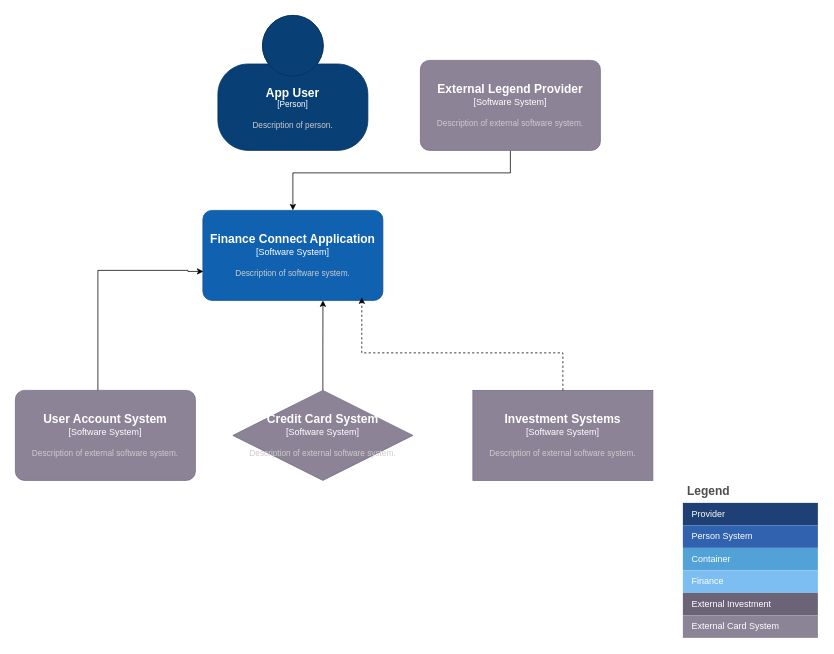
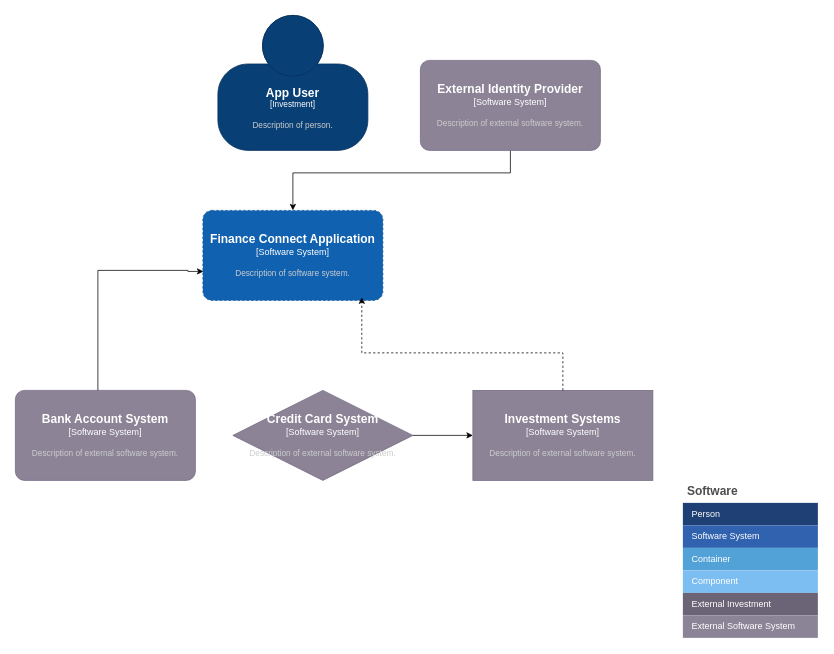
node "External Legend Provider [Software System] Description of external software system.": label "External Legend Provider [Software System] Description of external software system." -> "External Identity Provider [Software System] Description of external software system."
node "App User [Person] Description of person.": label "App User [Person] Description of person." -> "App User [Investment] Description of person."
node "Finance Connect Application [Software System] Description of software system.": style solid -> dashed
edge "Credit Card System [Software System] Description of external software system." -> "Finance Connect Application [Software System] Description of software system.": now "Credit Card System [Software System] Description of external software system." -> "Investment Systems [Software System] Description of external software system."
node "User Account System [Software System] Description of external software system.": label "User Account System [Software System] Description of external software system." -> "Bank Account System [Software System] Description of external software system."
node "Legend": label "Legend" -> "Software"
node "Provider": label "Provider" -> "Person"
node "Person System": label "Person System" -> "Software System"
node "Finance": label "Finance" -> "Component"
node "External Card System": label "External Card System" -> "External Software System"
